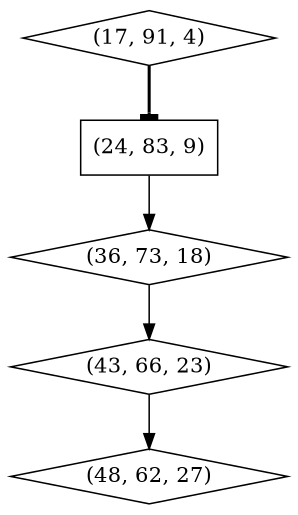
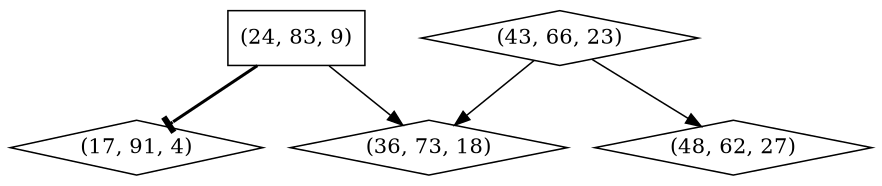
edge "(17, 91, 4)" -> "(24, 83, 9)": reversed
edge "(36, 73, 18)" -> "(43, 66, 23)": reversed
